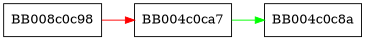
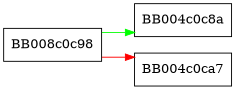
edge "BB004c0ca7" -> "BB004c0c8a": now "BB008c0c98" -> "BB004c0c8a"
